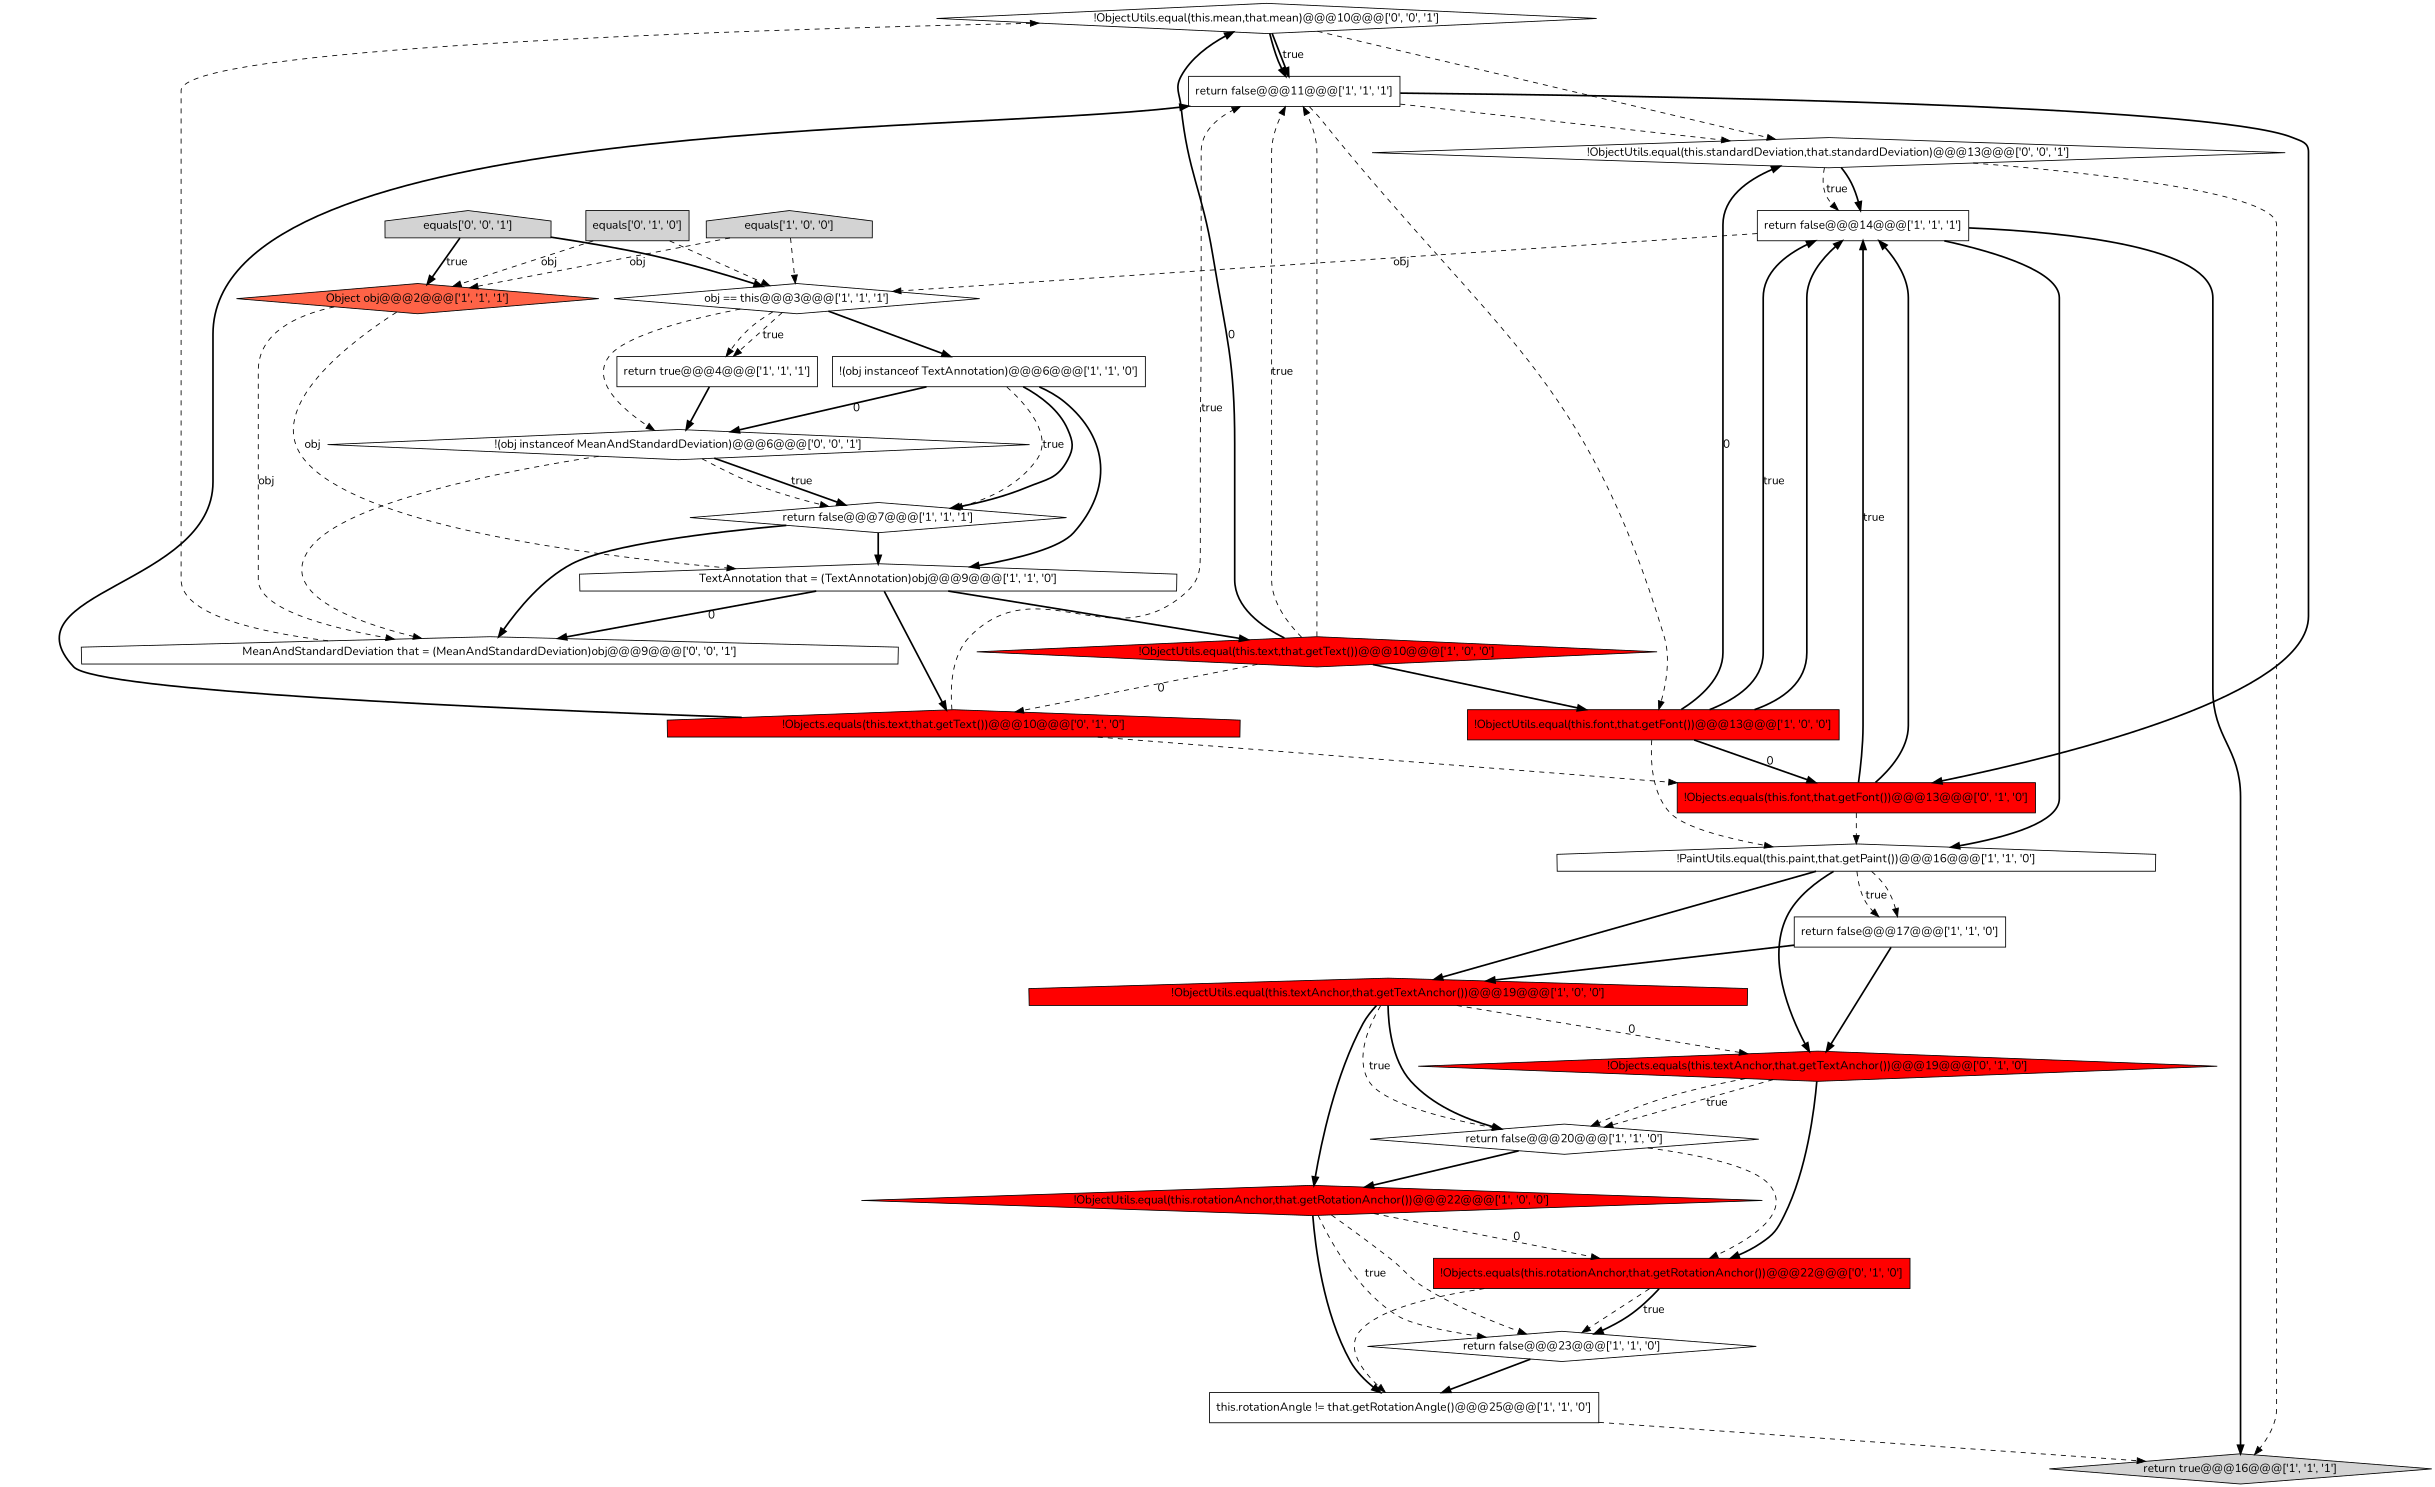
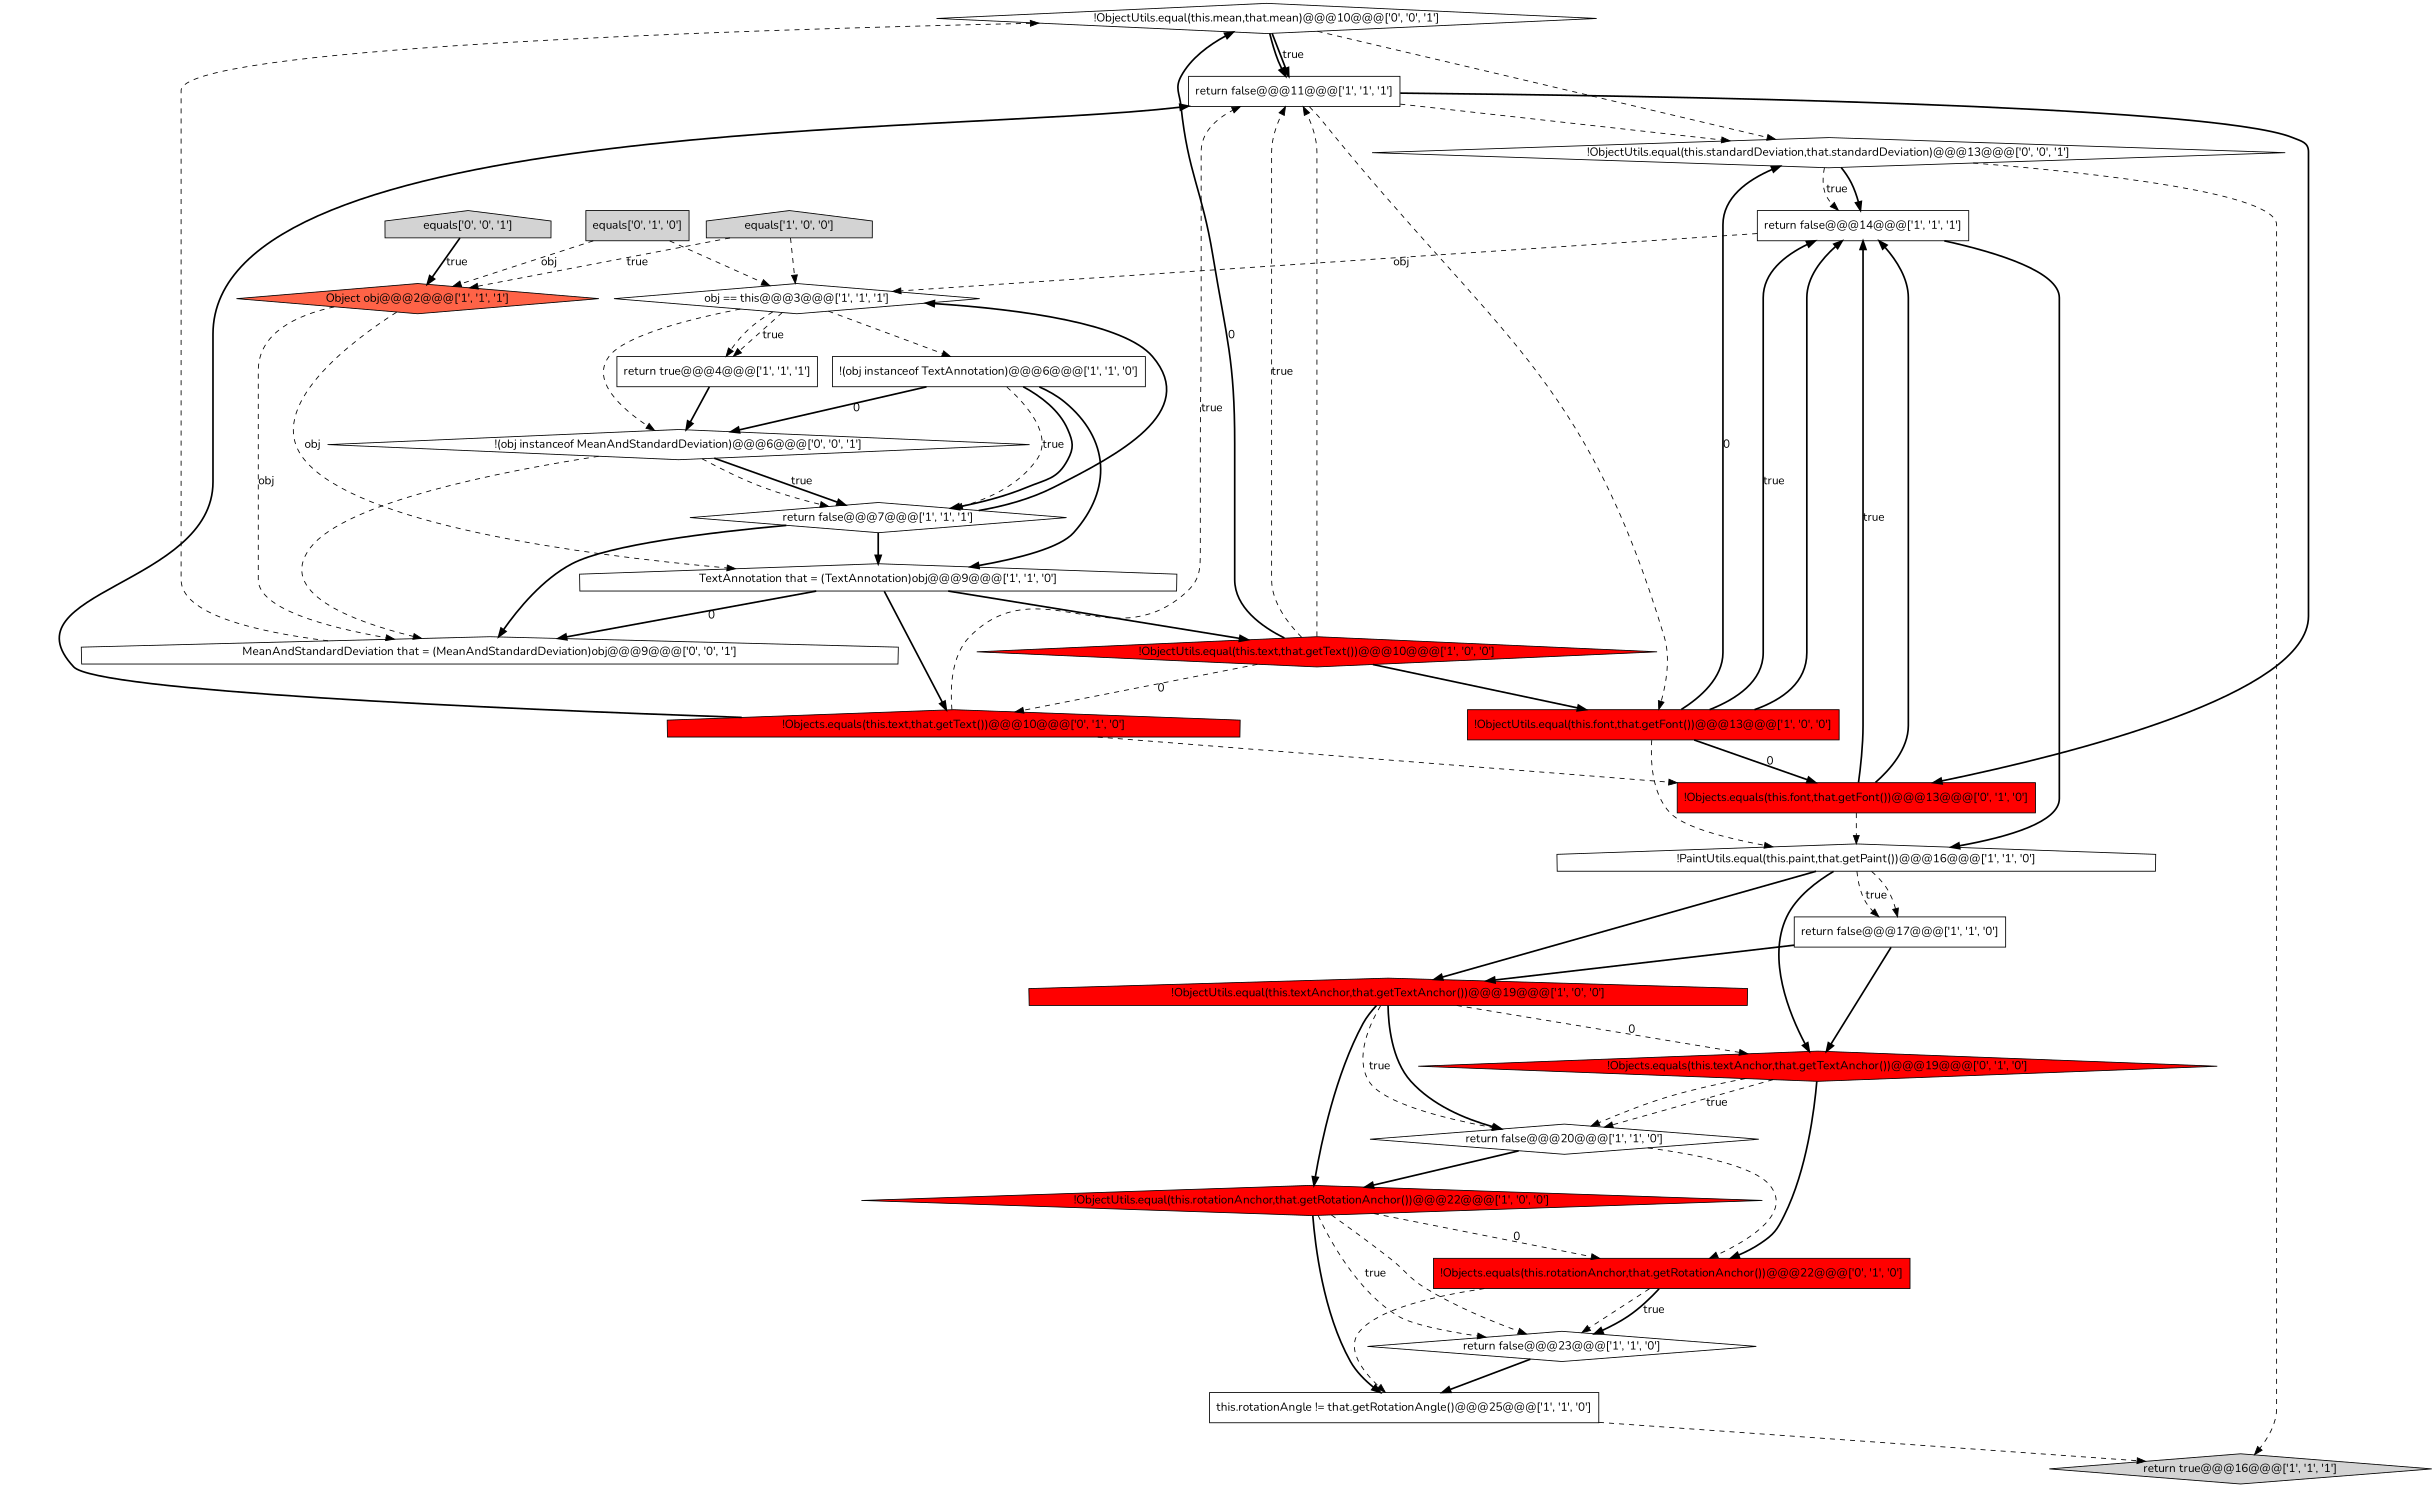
edge "equals['0', '0', '1']" -> "obj == this@@@3@@@['1', '1', '1']": now "return false@@@7@@@['1', '1', '1']" -> "obj == this@@@3@@@['1', '1', '1']"
edge "equals['1', '0', '0']" -> "Object obj@@@2@@@['1', '1', '1']": label "obj" -> "true"
edge "obj == this@@@3@@@['1', '1', '1']" -> "!(obj instanceof TextAnnotation)@@@6@@@['1', '1', '0']": style bold -> dashed
edge "return false@@@14@@@['1', '1', '1']" -> "return true@@@16@@@['1', '1', '1']": removed
